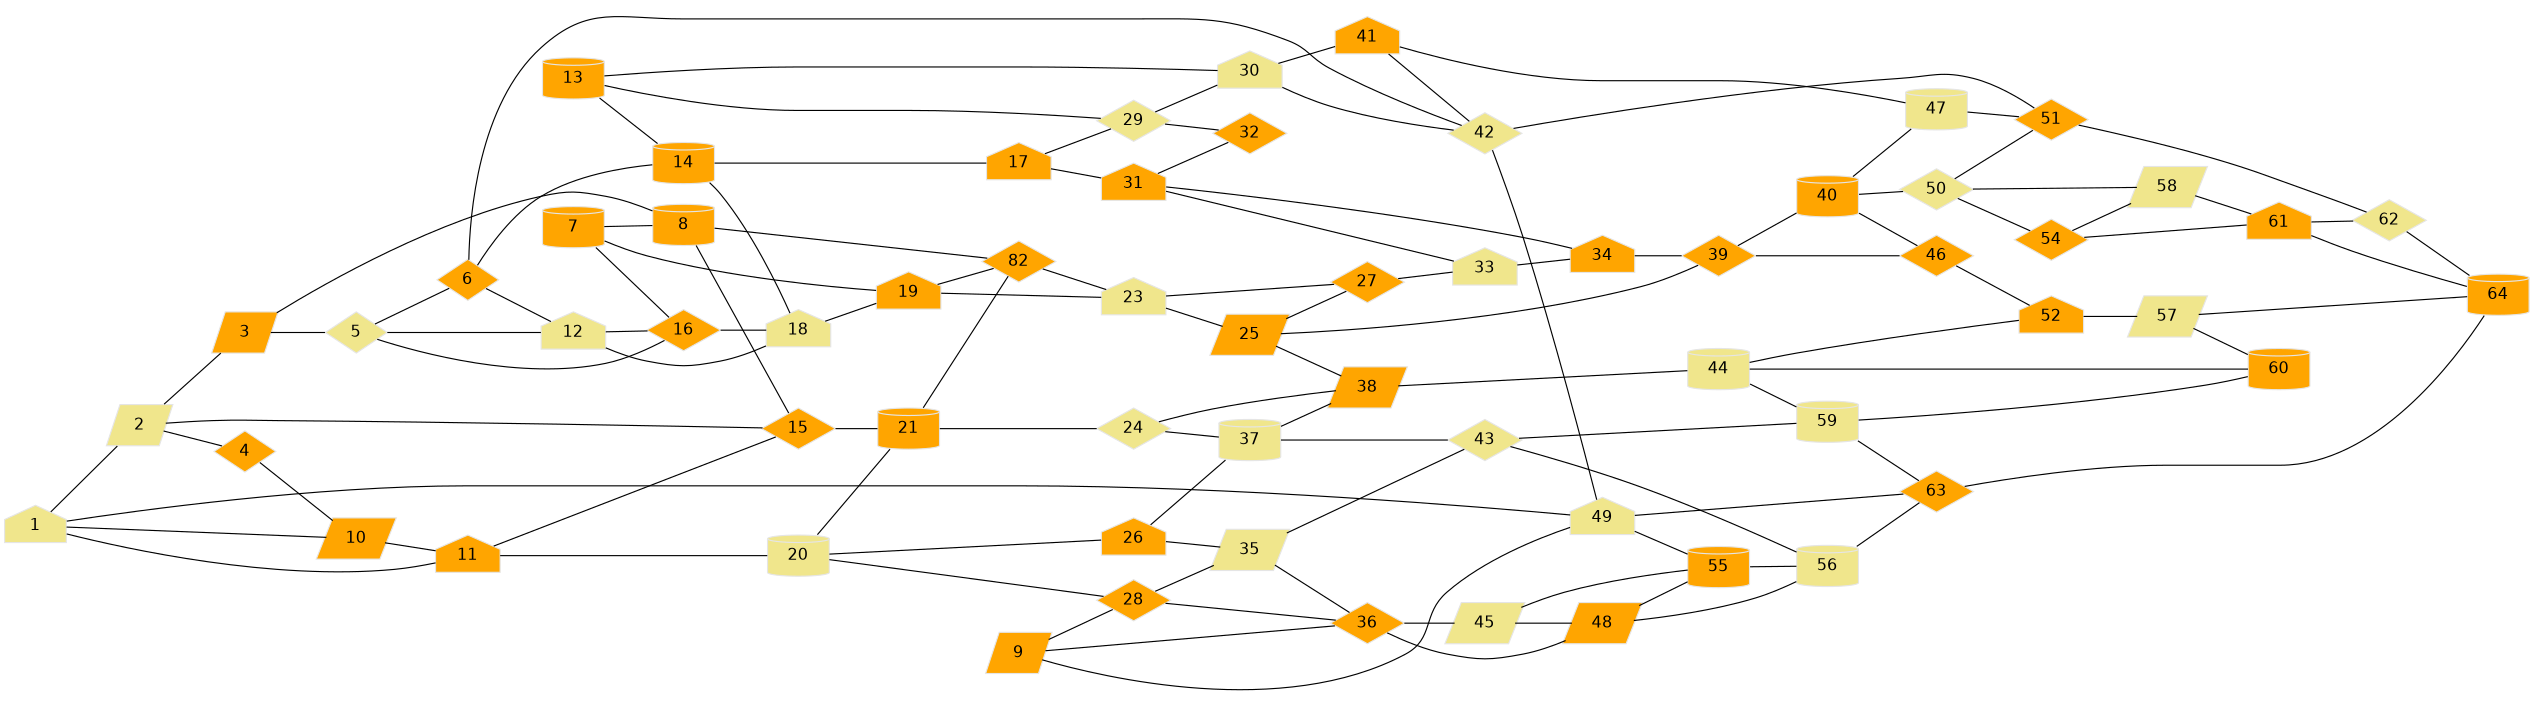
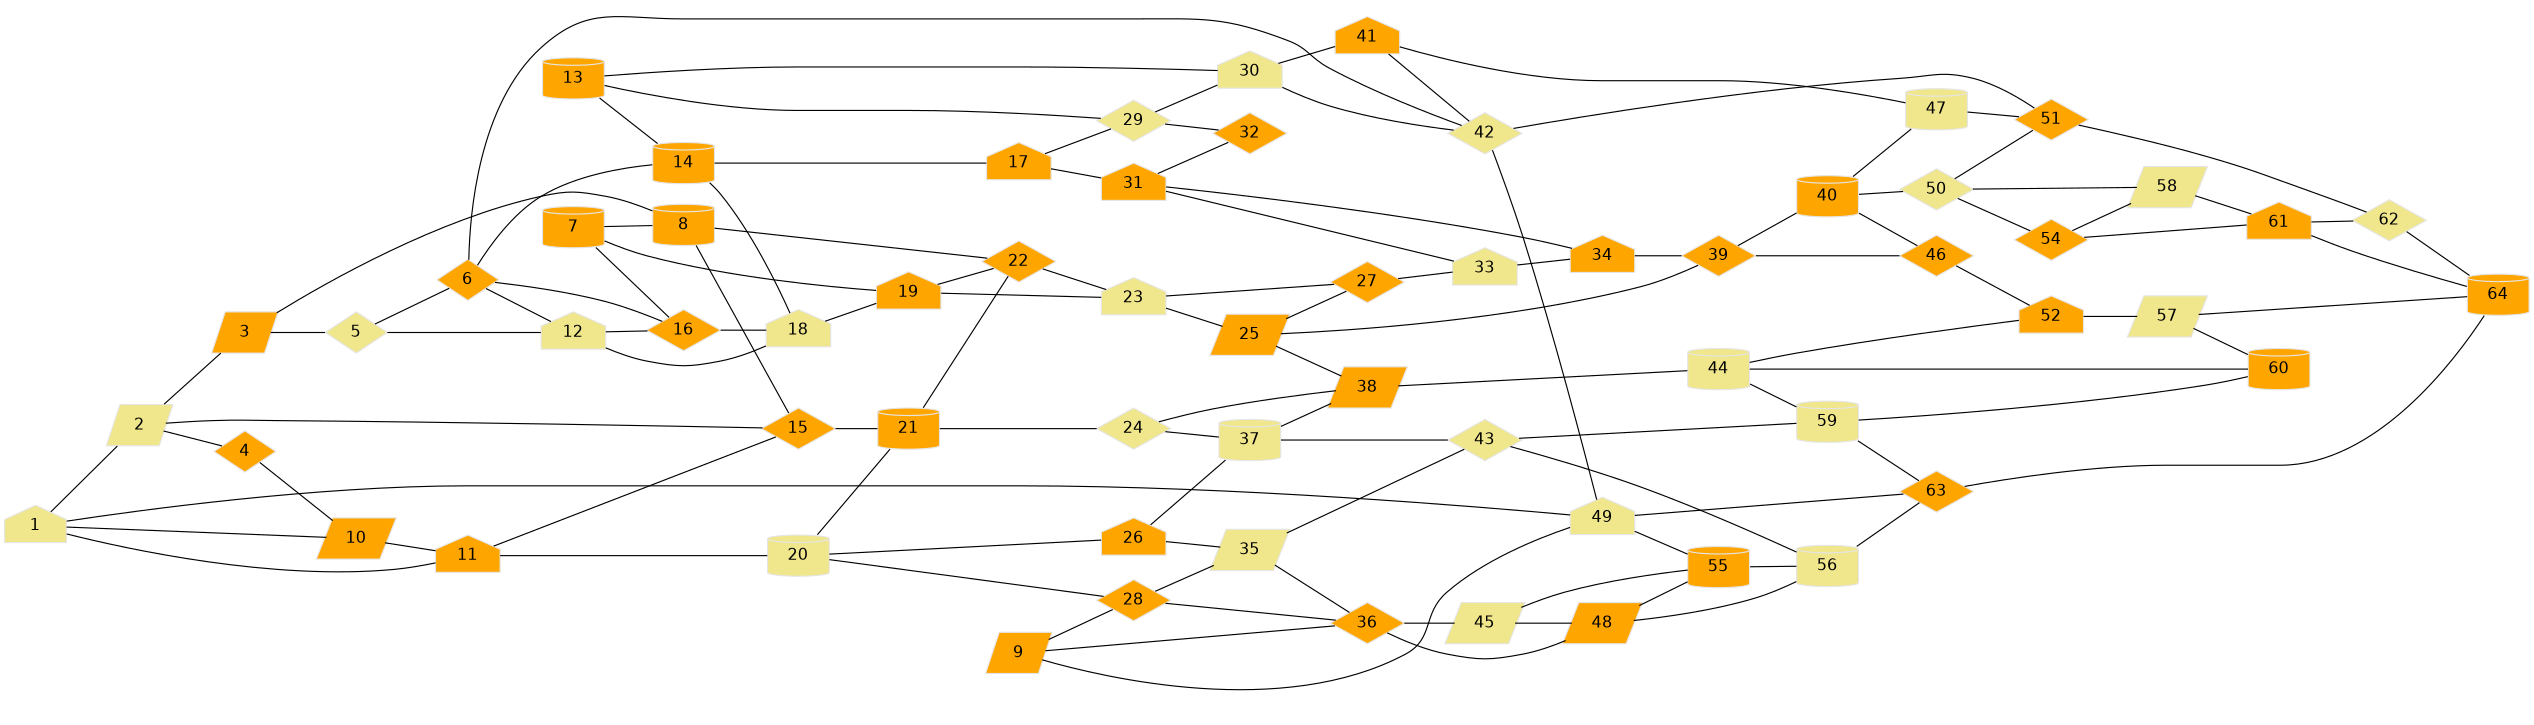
node "82": label "82" -> "22"
edge "16" -- "5": now "16" -- "6"
